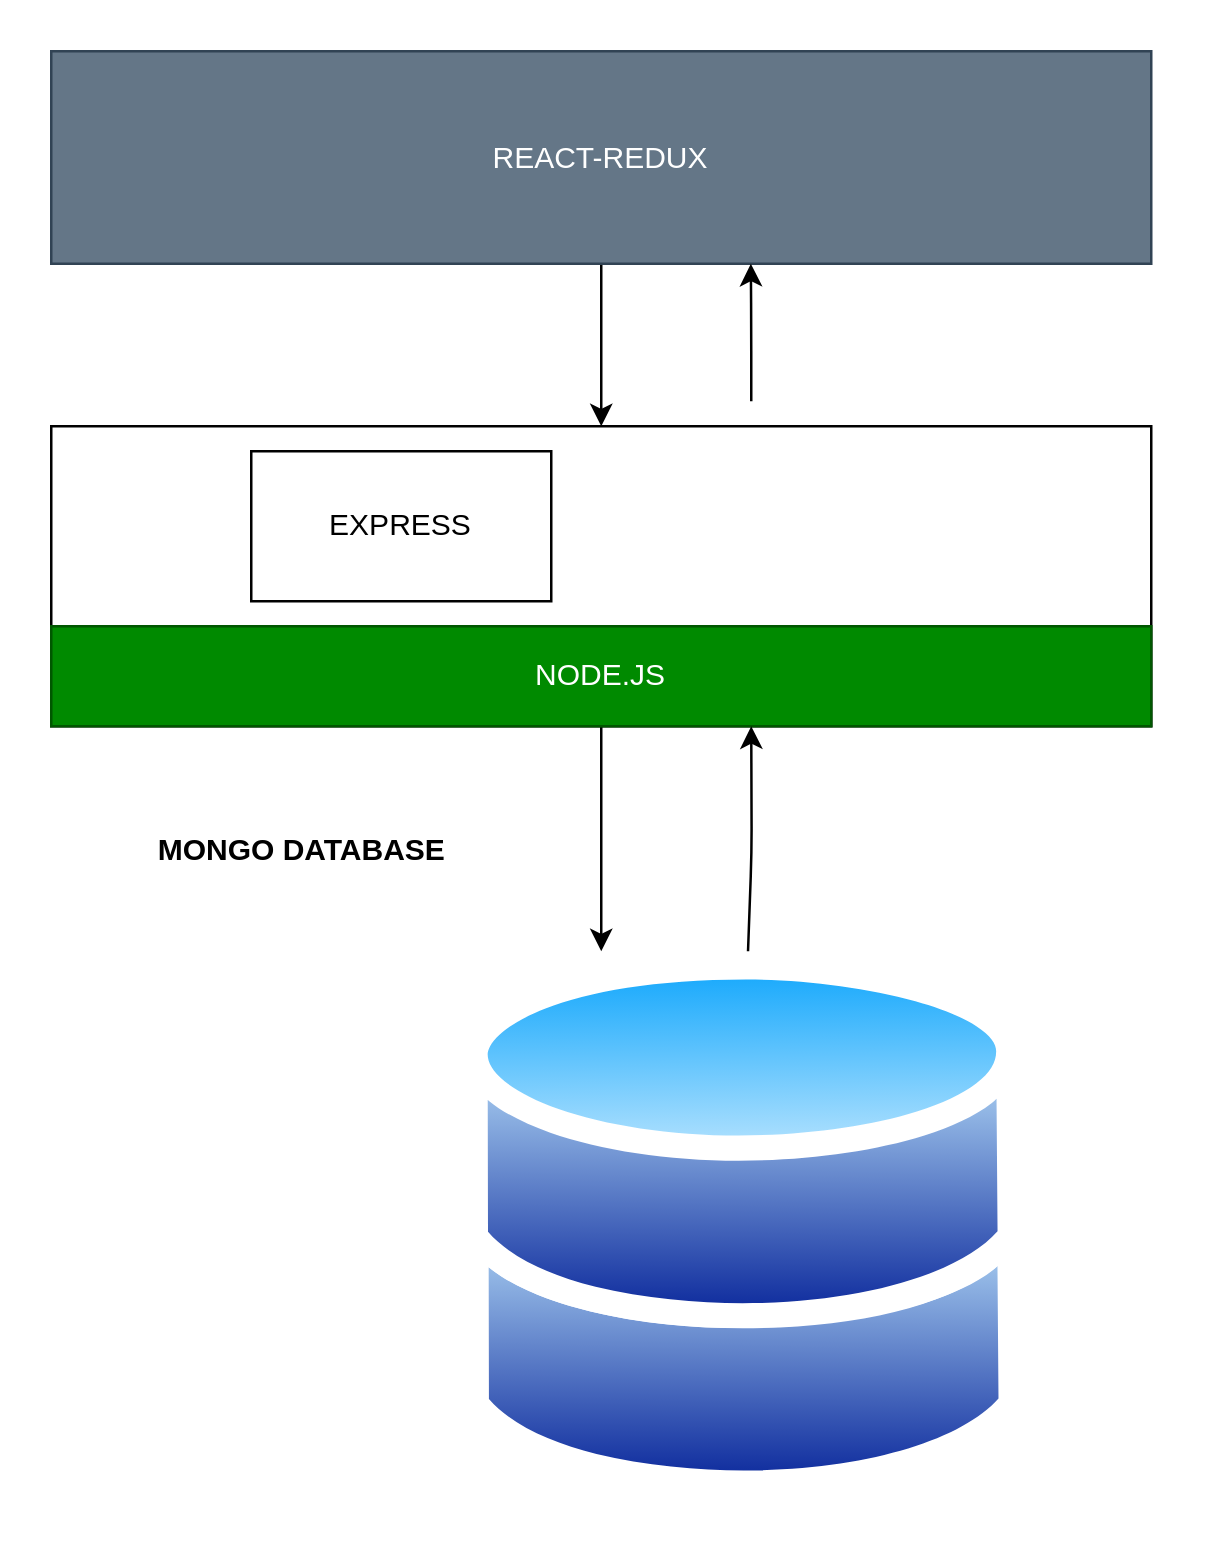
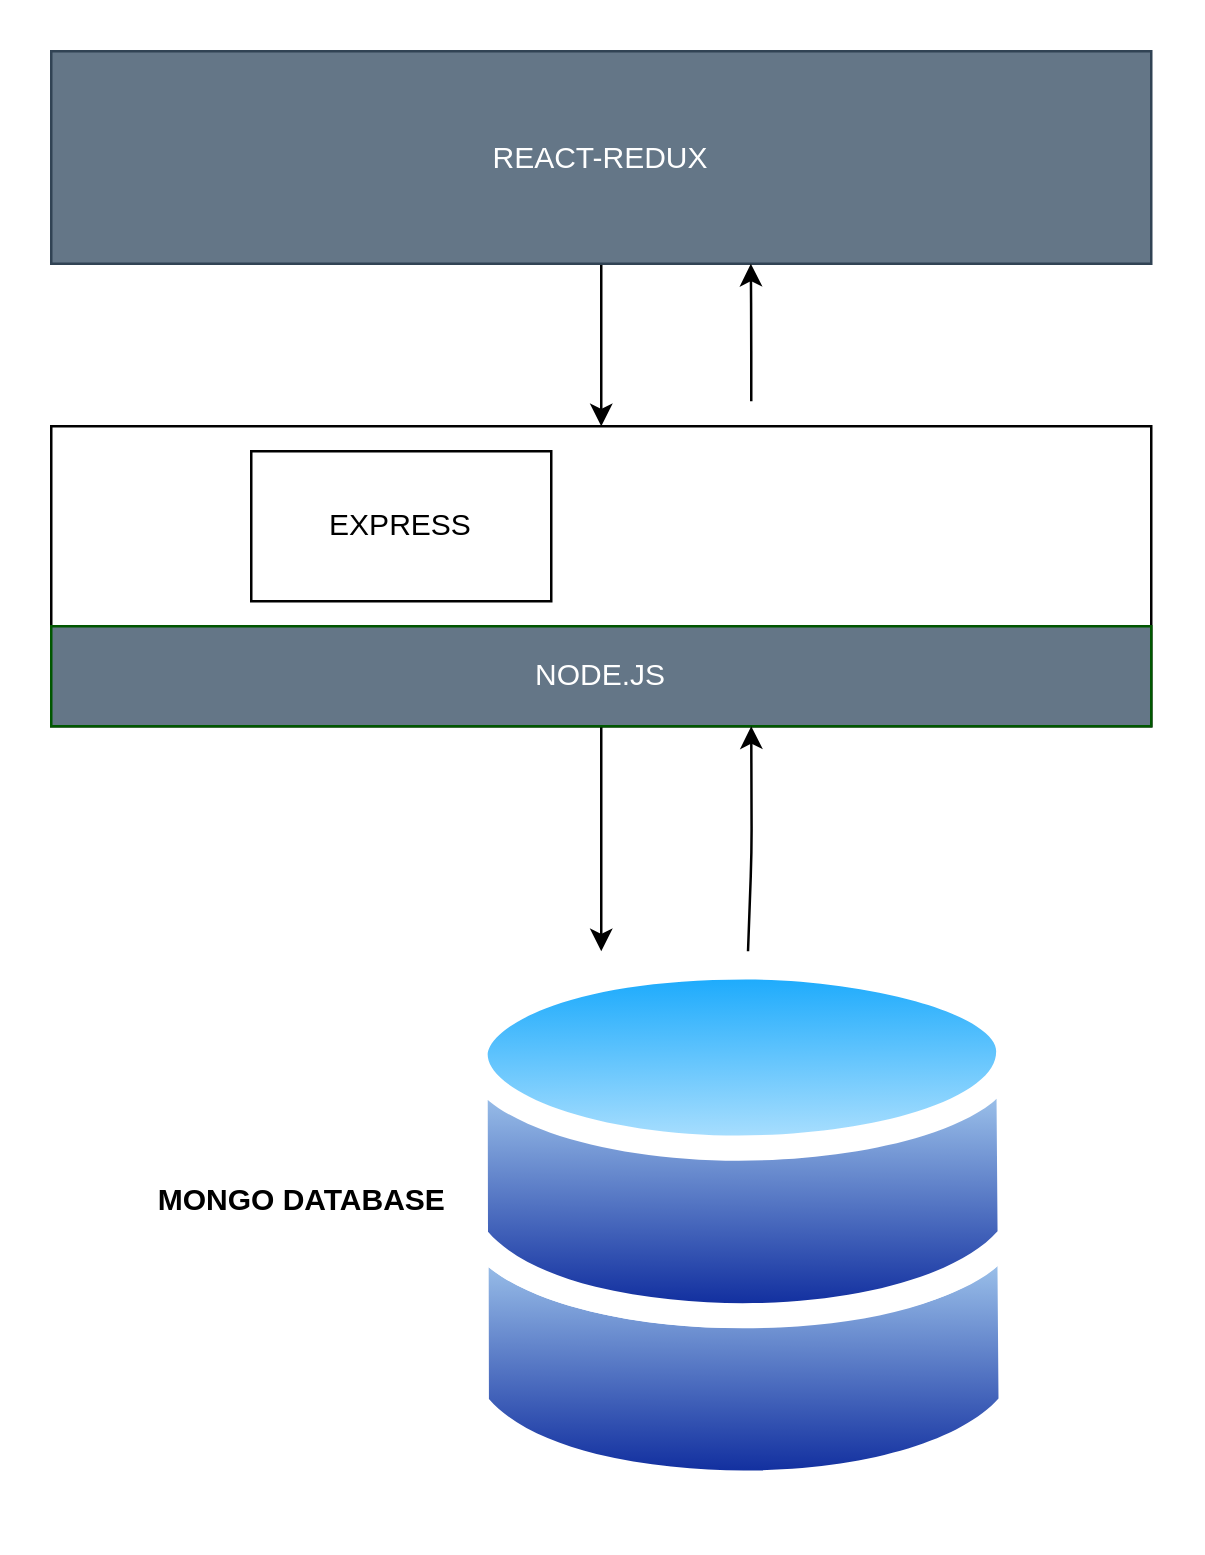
node "NODE.JS": fillcolor #008a00 -> #647687
node "MONGO DATABASE": moved (301, 851) -> (301, 1201)
